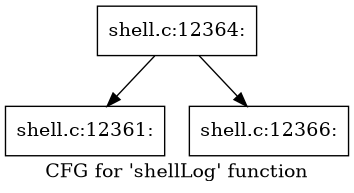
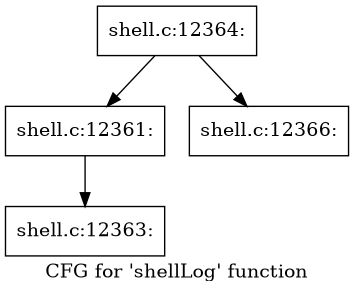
node "shell.c:12363:": added
